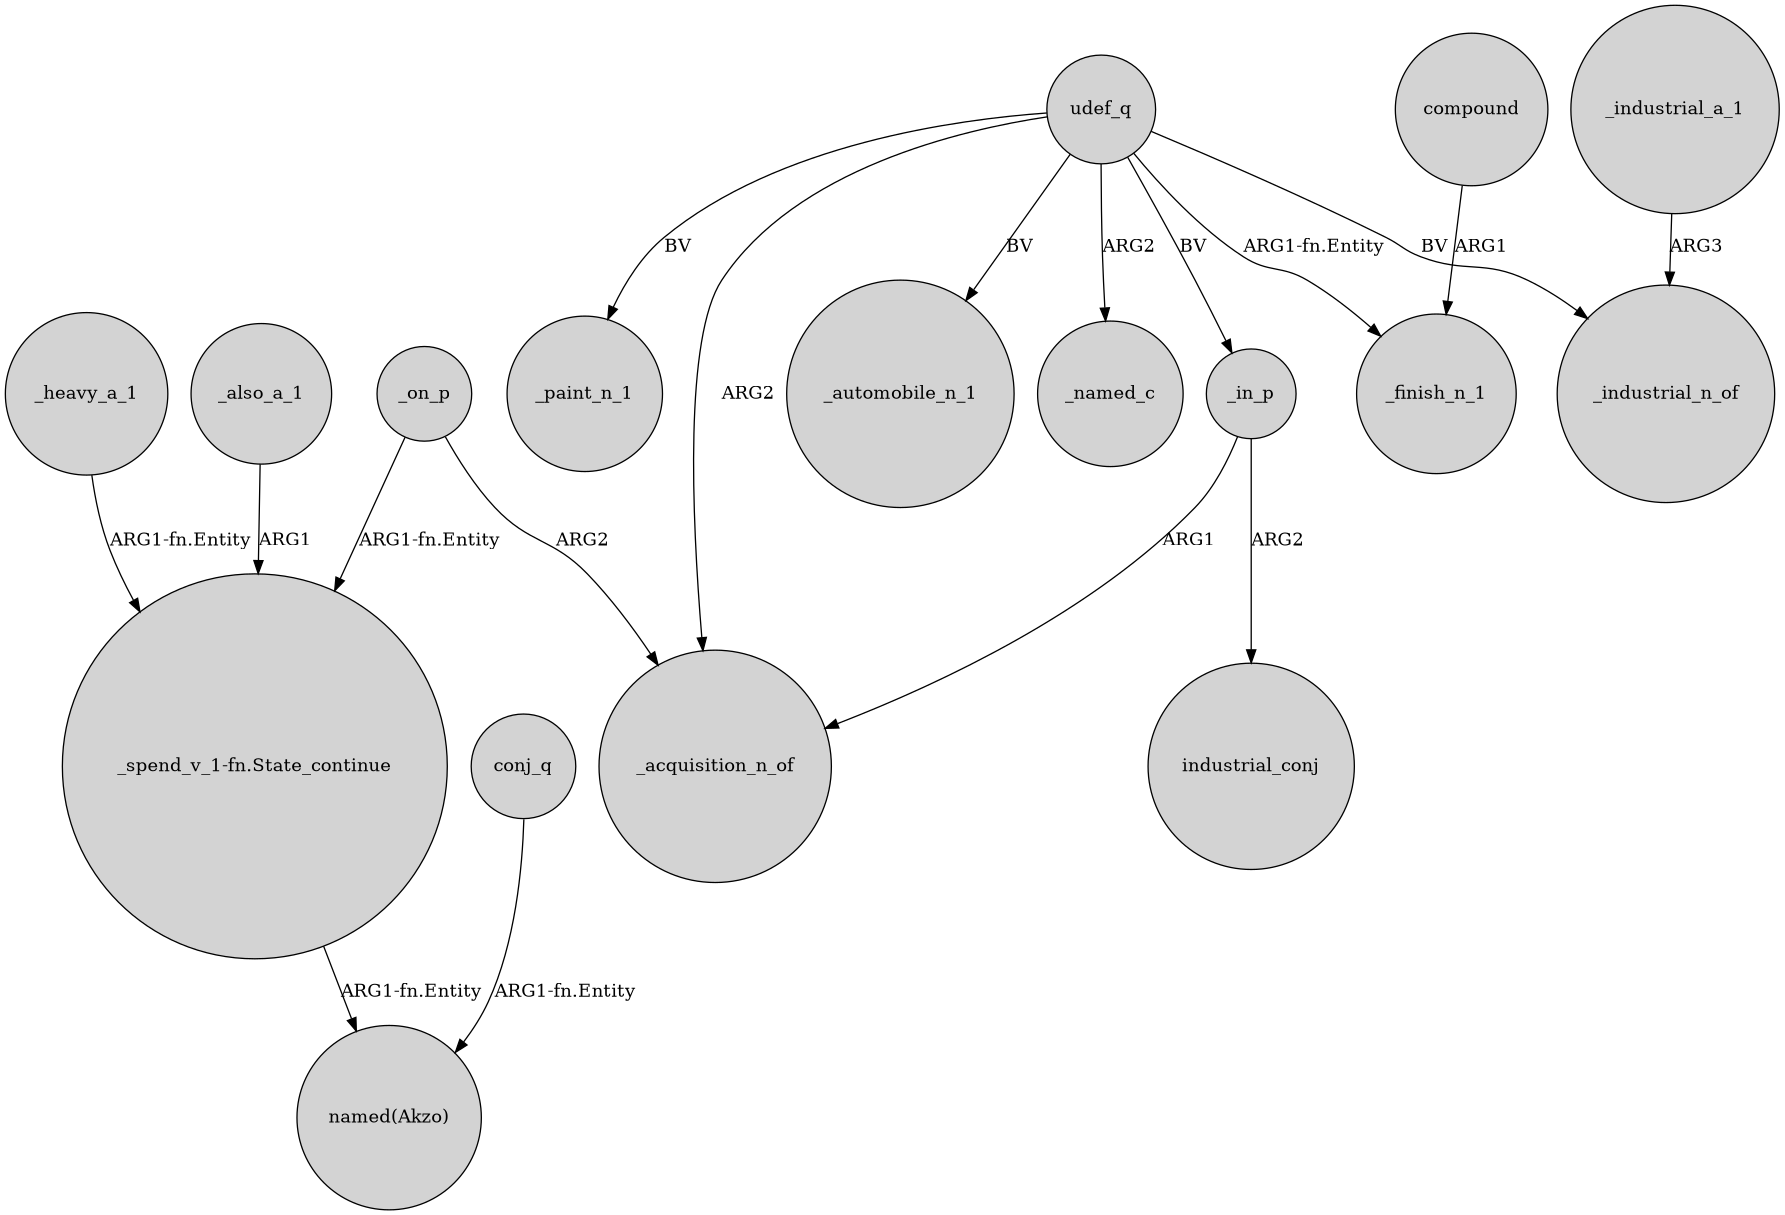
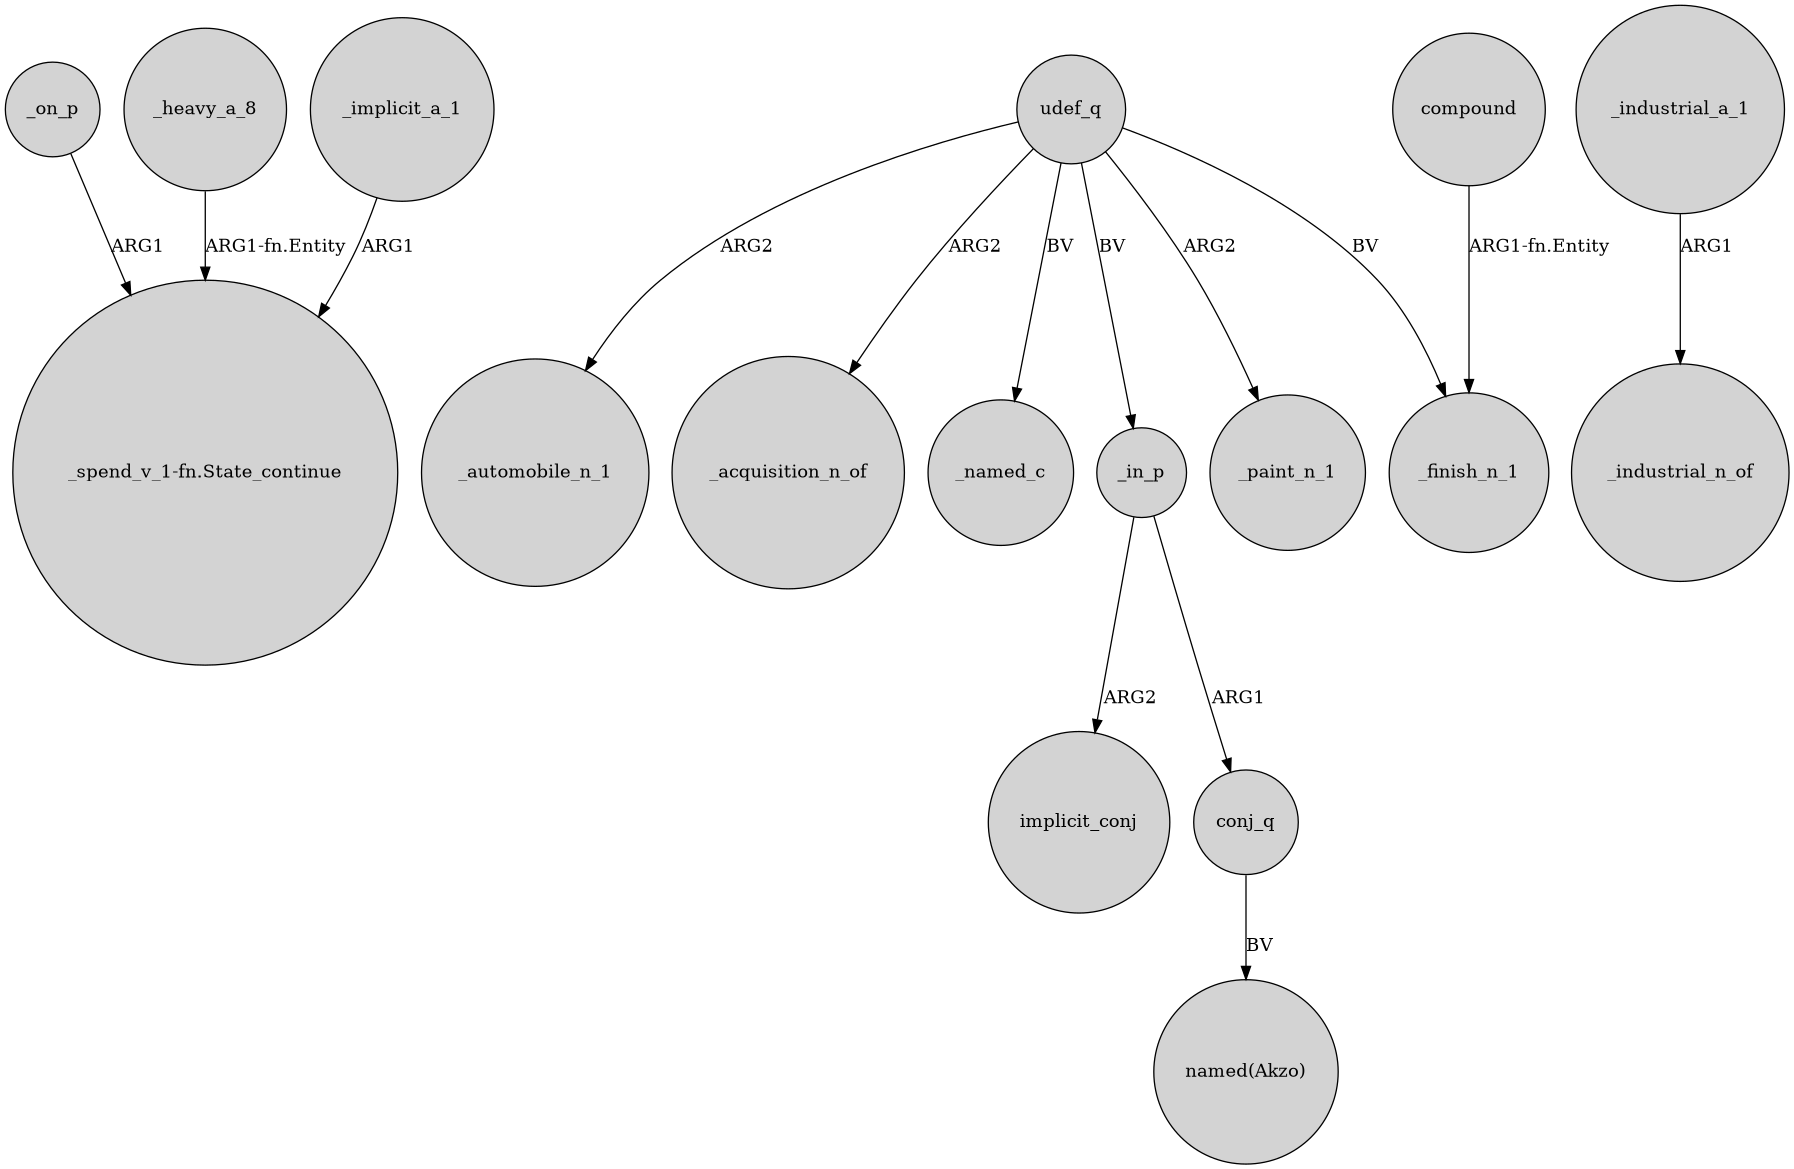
edge "udef_q" -> "_industrial_n_of": removed, label "BV"
edge "udef_q" -> "_paint_n_1": label "BV" -> "ARG2"
edge "udef_q" -> "_automobile_n_1": label "BV" -> "ARG2"
edge "udef_q" -> "_named_c": label "ARG2" -> "BV"
edge "udef_q" -> "_finish_n_1": label "ARG1-fn.Entity" -> "BV"
edge "compound" -> "_finish_n_1": label "ARG1" -> "ARG1-fn.Entity"
edge "_industrial_a_1" -> "_industrial_n_of": label "ARG3" -> "ARG1"
node "_heavy_a_1": label "_heavy_a_1" -> "_heavy_a_8"
node "_also_a_1": label "_also_a_1" -> "_implicit_a_1"
edge "_on_p" -> "_spend_v_1-fn.State_continue": label "ARG1-fn.Entity" -> "ARG1"
edge "_on_p" -> "_acquisition_n_of": removed, label "ARG2"
edge "_in_p" -> "_acquisition_n_of": now "_in_p" -> "conj_q"
node "industrial_conj": label "industrial_conj" -> "implicit_conj"
edge "_spend_v_1-fn.State_continue" -> "named(Akzo)": removed, label "ARG1-fn.Entity"
edge "conj_q" -> "named(Akzo)": label "ARG1-fn.Entity" -> "BV"
